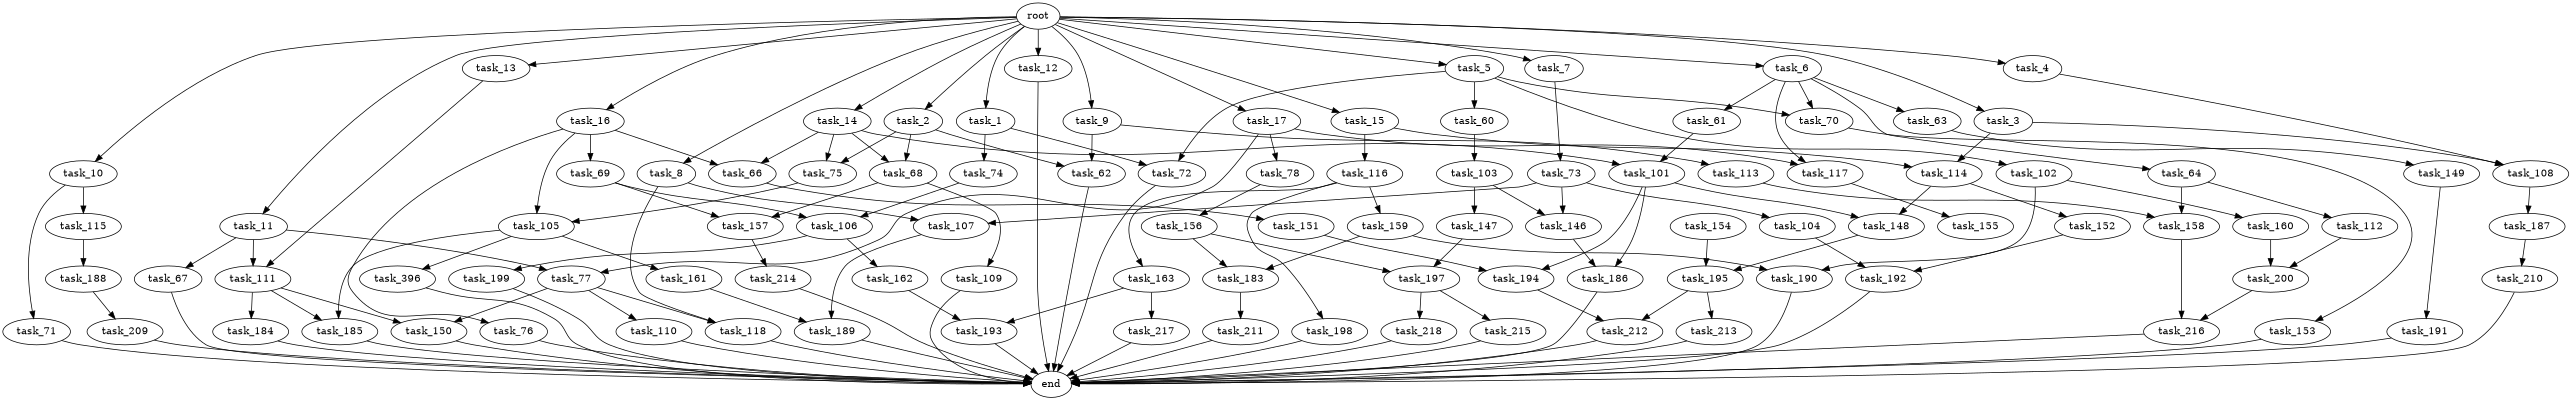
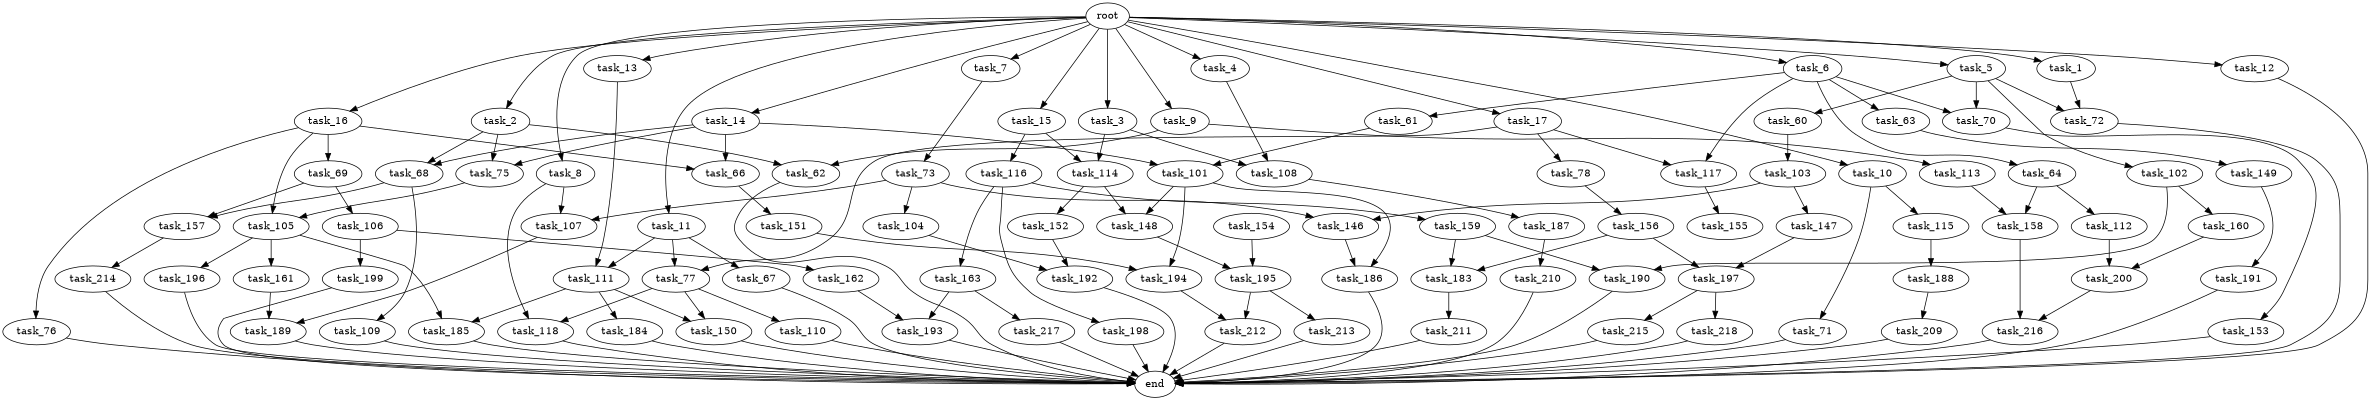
node "task_74": removed
node "task_396": label "task_396" -> "task_196"
